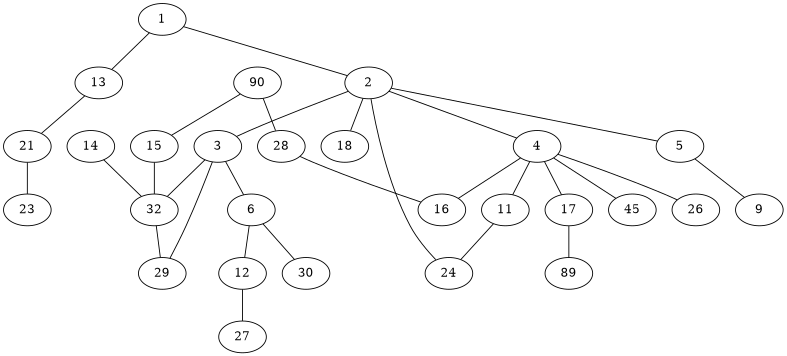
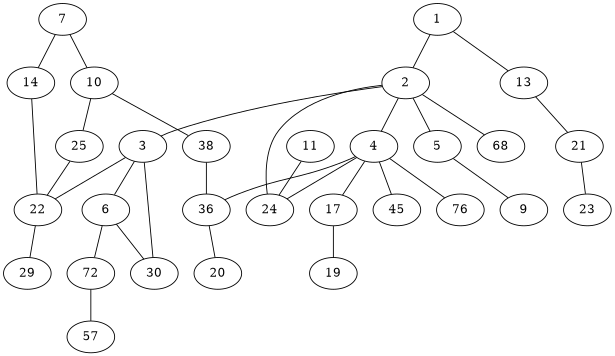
node "7": added
node "90": label "90" -> "10"
node "15": label "15" -> "25"
node "28": label "28" -> "38"
node "18": label "18" -> "68"
edge "4" -- "11": now "4" -- "24"
node "32": label "32" -> "22"
node "16": label "16" -> "36"
node "26": label "26" -> "76"
edge "3" -- "29": now "3" -- "30"
node "20": added
node "12": label "12" -> "72"
node "89": label "89" -> "19"
node "27": label "27" -> "57"
